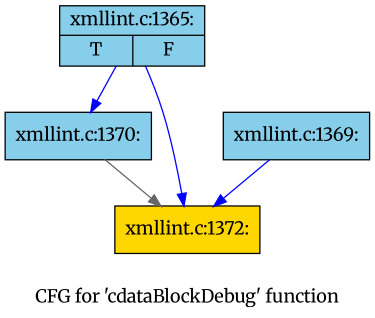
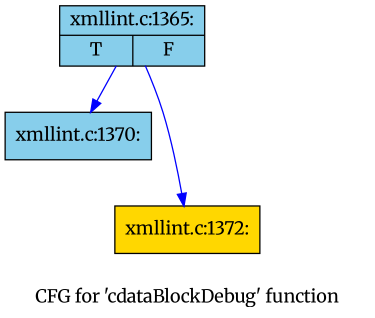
node "xmllint.c:1369:": removed
edge "xmllint.c:1370:" -> "xmllint.c:1372:": removed
